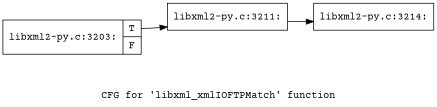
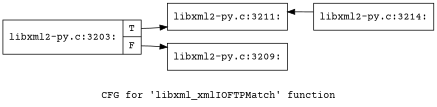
edge "libxml2-py.c:3211:" -> "libxml2-py.c:3214:": reversed
node "libxml2-py.c:3209:": added
